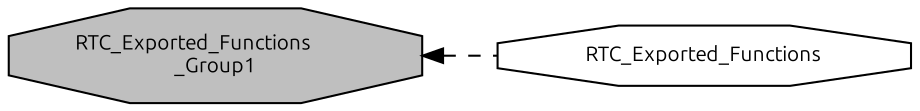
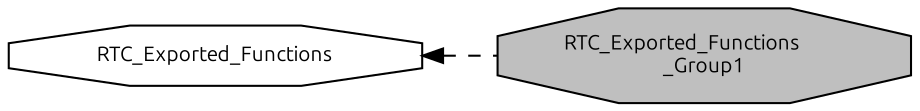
edge "RTC_Exported_Functions" -> "RTC_Exported_Functions _Group1": reversed
